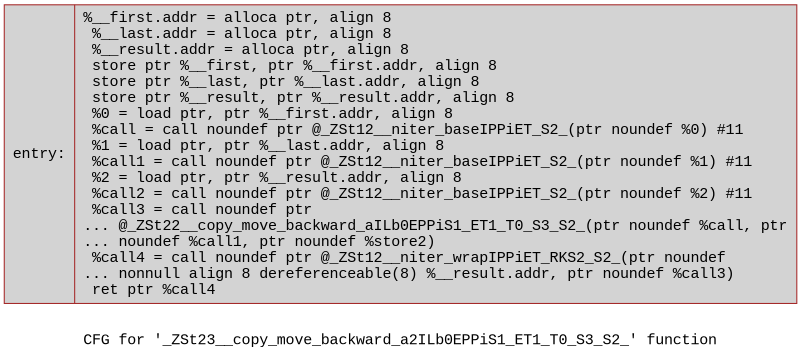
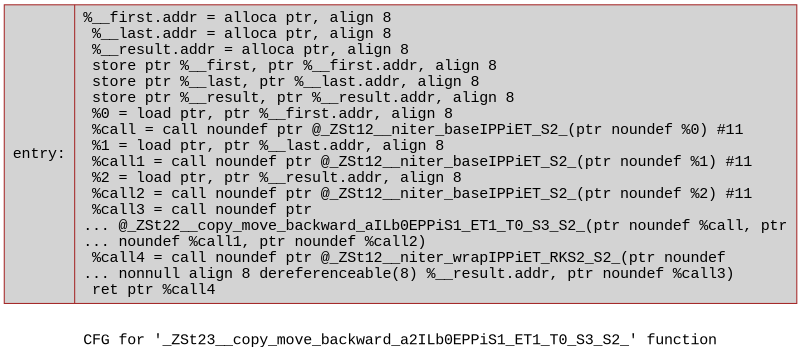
node "entry:": text "... noundef %call1, ptr noundef %store2)" -> "... noundef %call1, ptr noundef %call2)"
